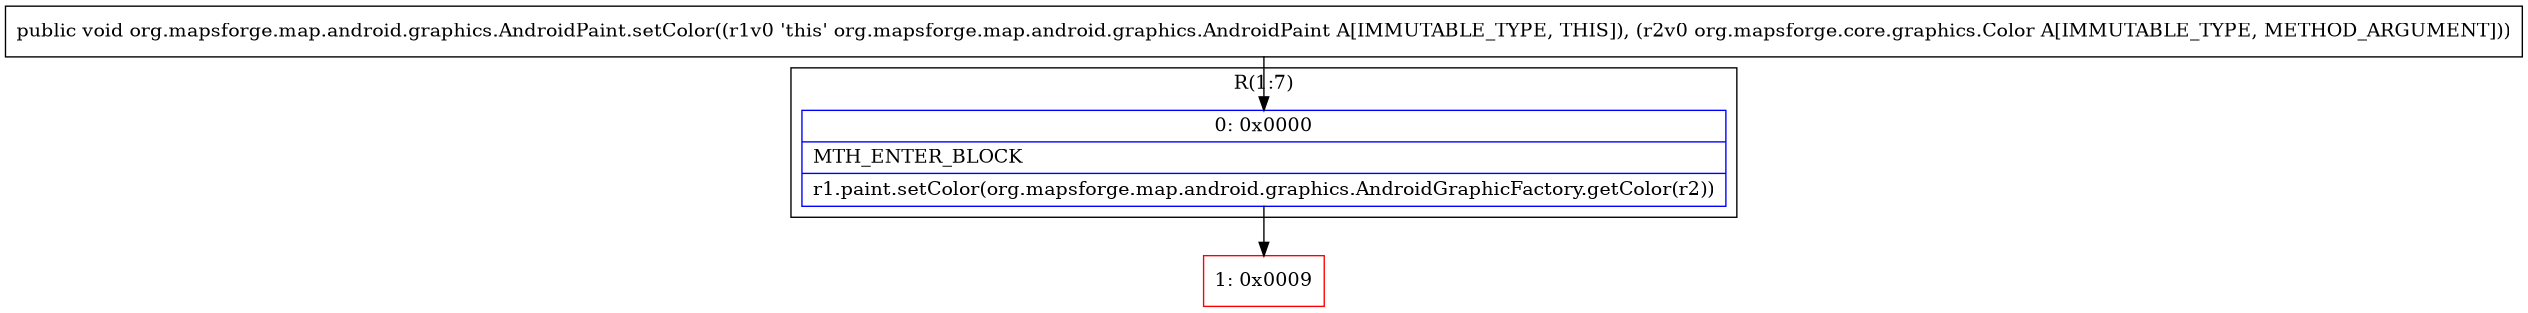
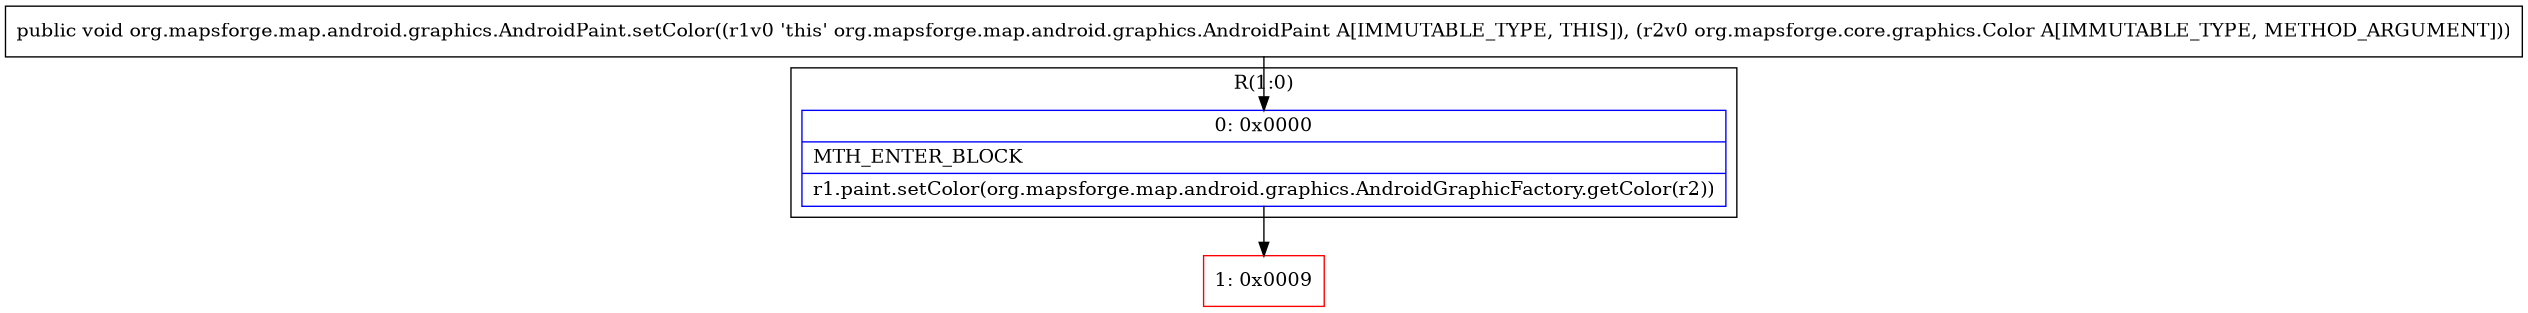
cluster "R(1:7)": label "R(1:7)" -> "R(1:0)"
